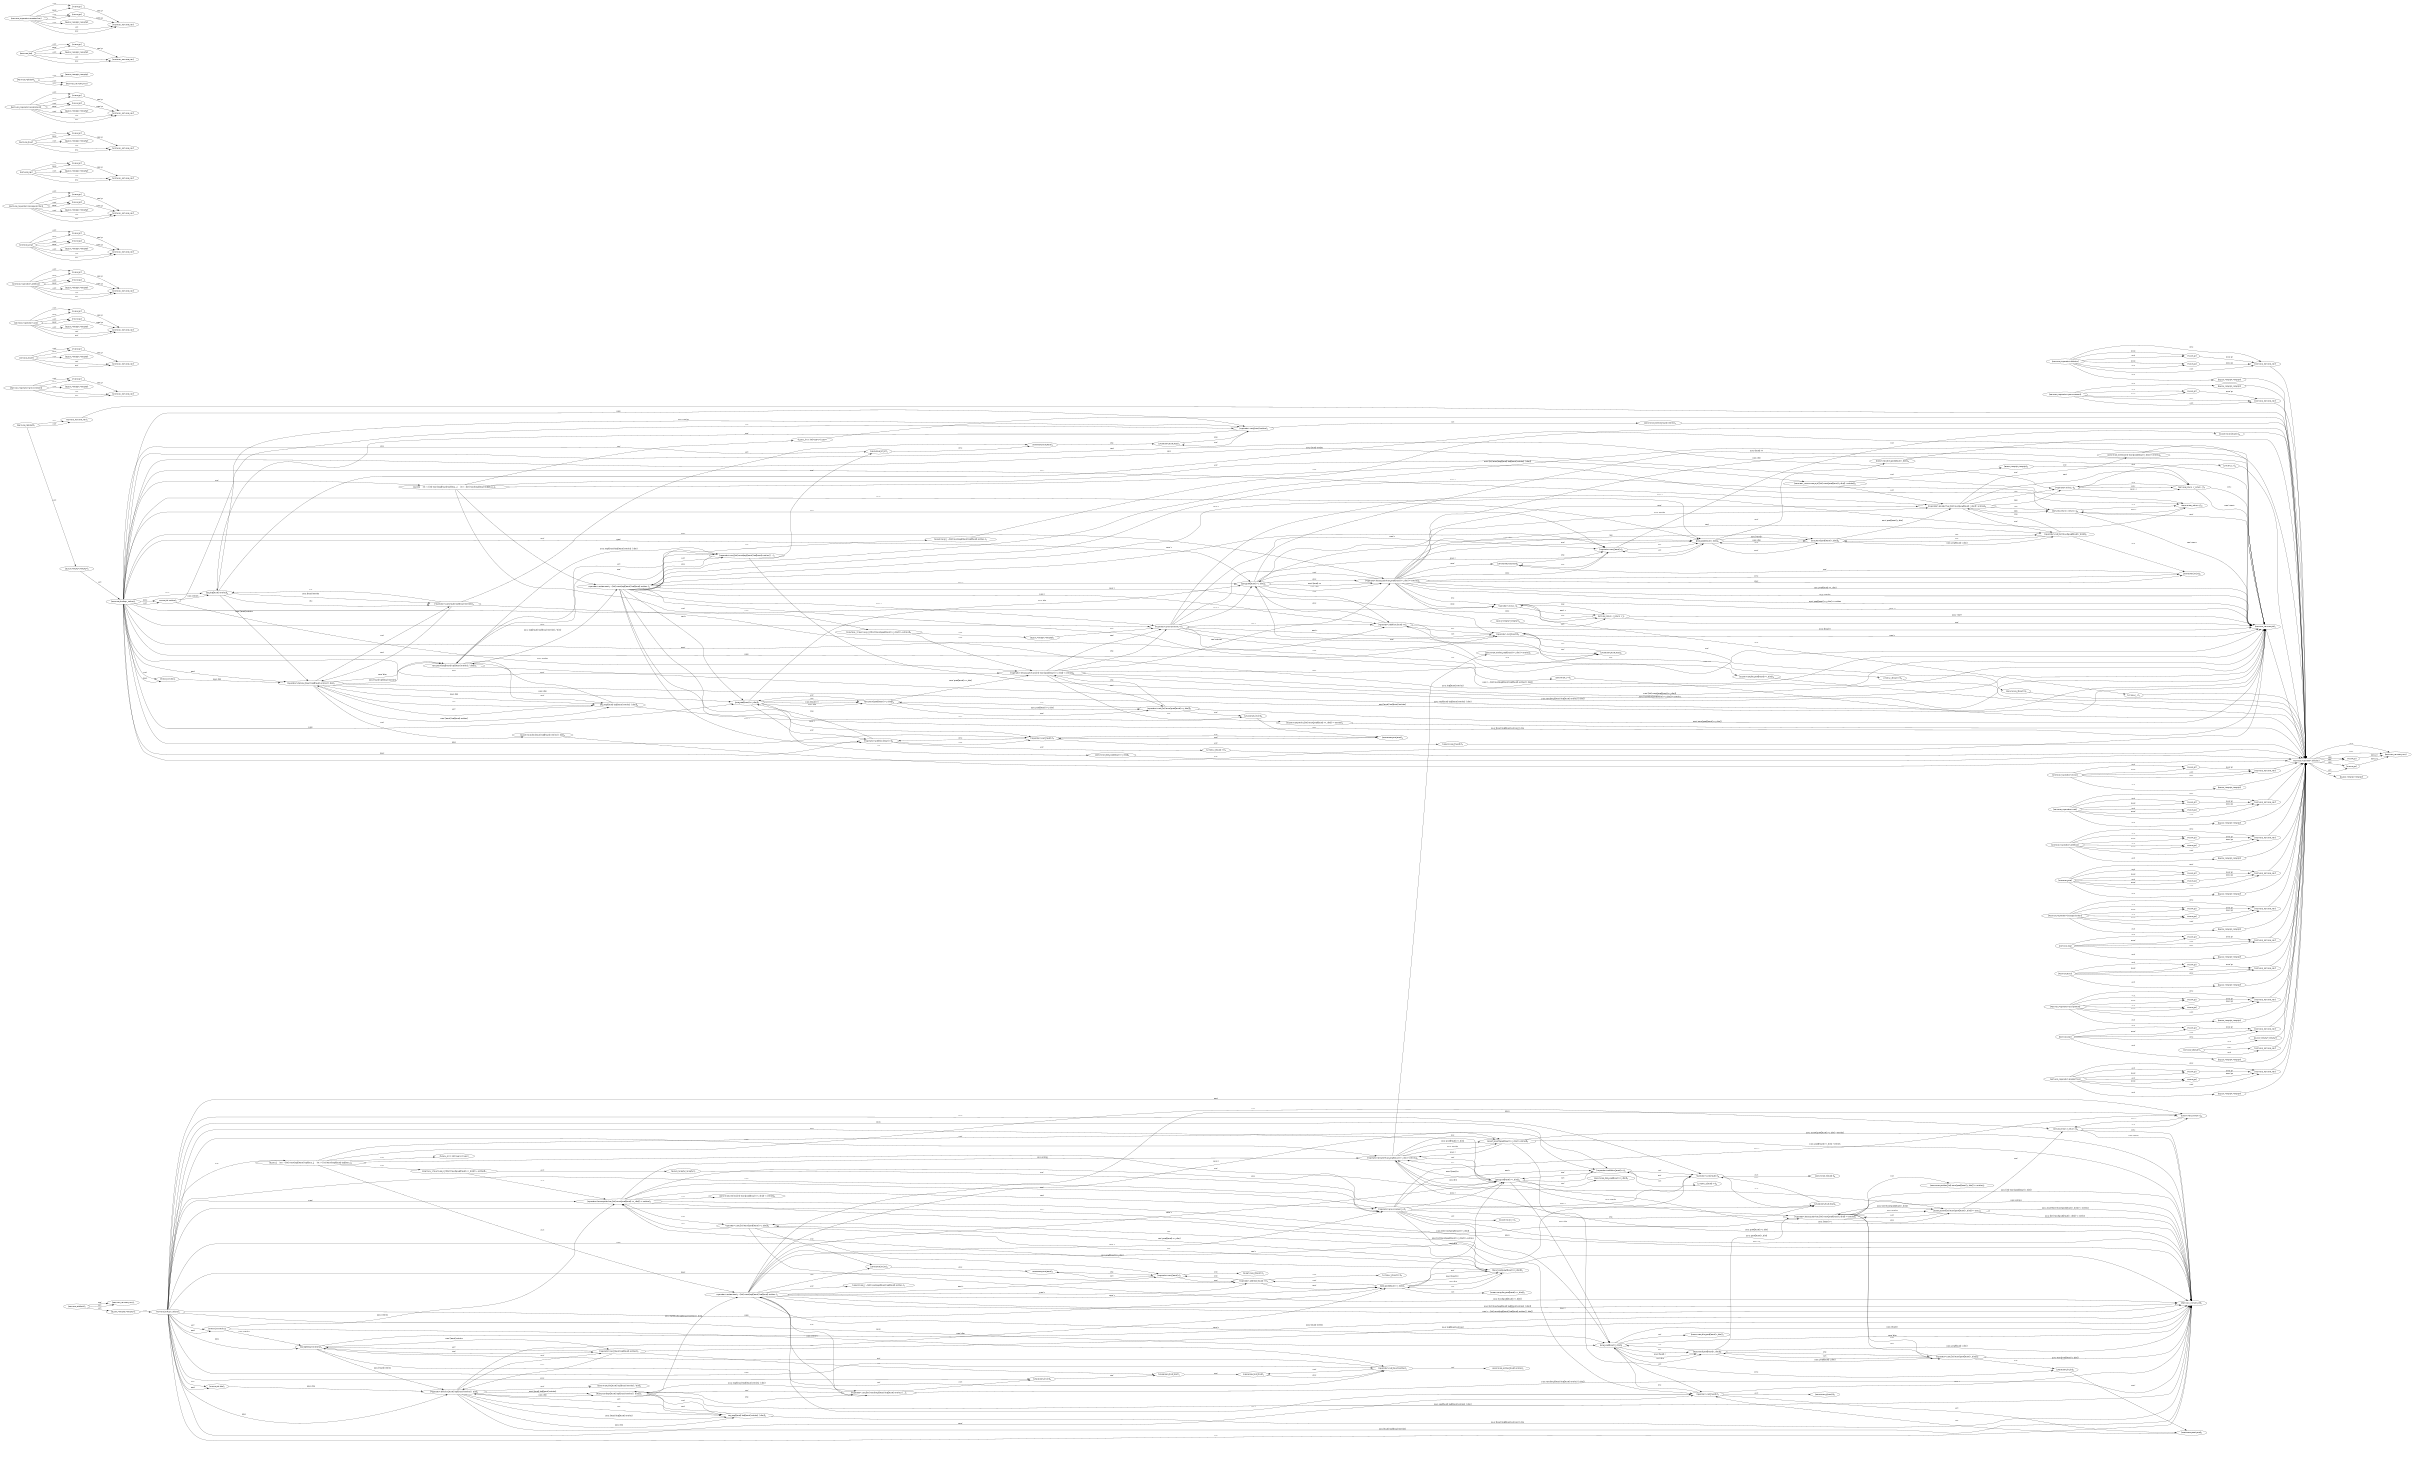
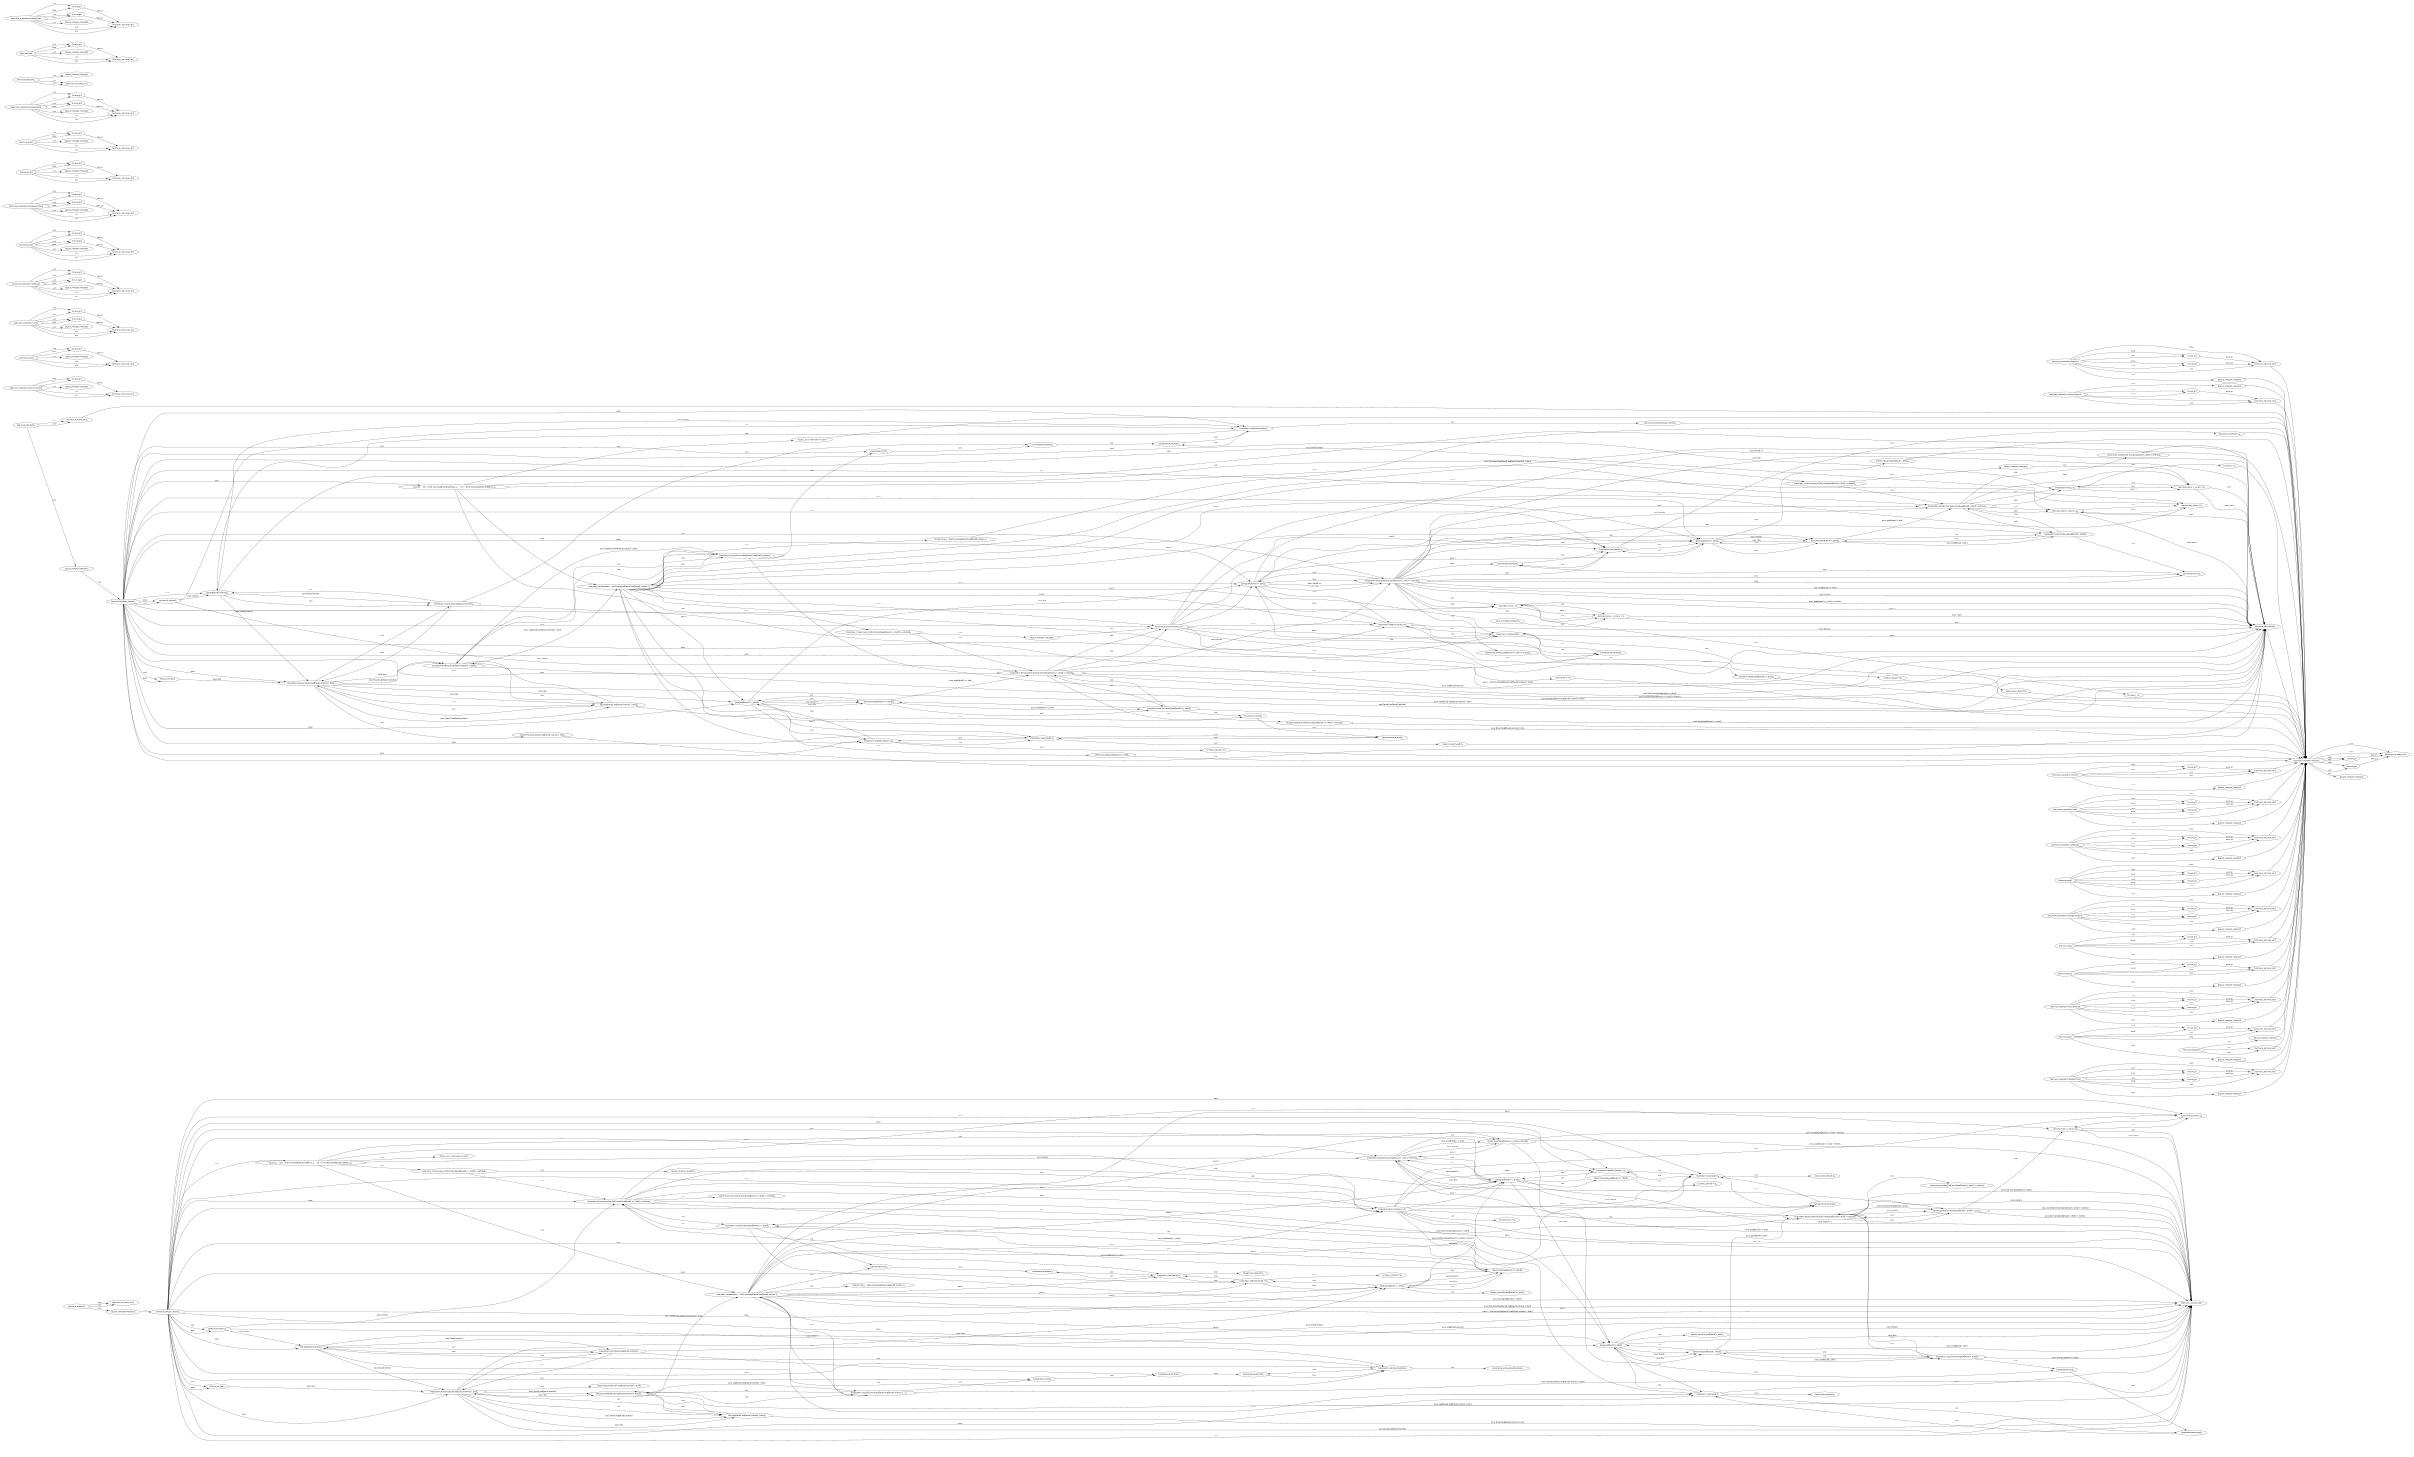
edge "(<operator>.greaterThan,pow((float) r+1, dim) > entries)" -> "(IDENTIFIER,entries,pow((float) r+1, dim) > entries)": now "(<operator>.lessEqualsThan,pow((float) r+1, dim) <= entries)" -> "(IDENTIFIER,entries,pow((float) r+1, dim) > entries)"
